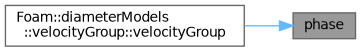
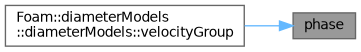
node "Foam::diameterModels ::velocityGroup::velocityGroup": label "Foam::diameterModels ::velocityGroup::velocityGroup" -> "Foam::diameterModels ::diameterModels::velocityGroup"
